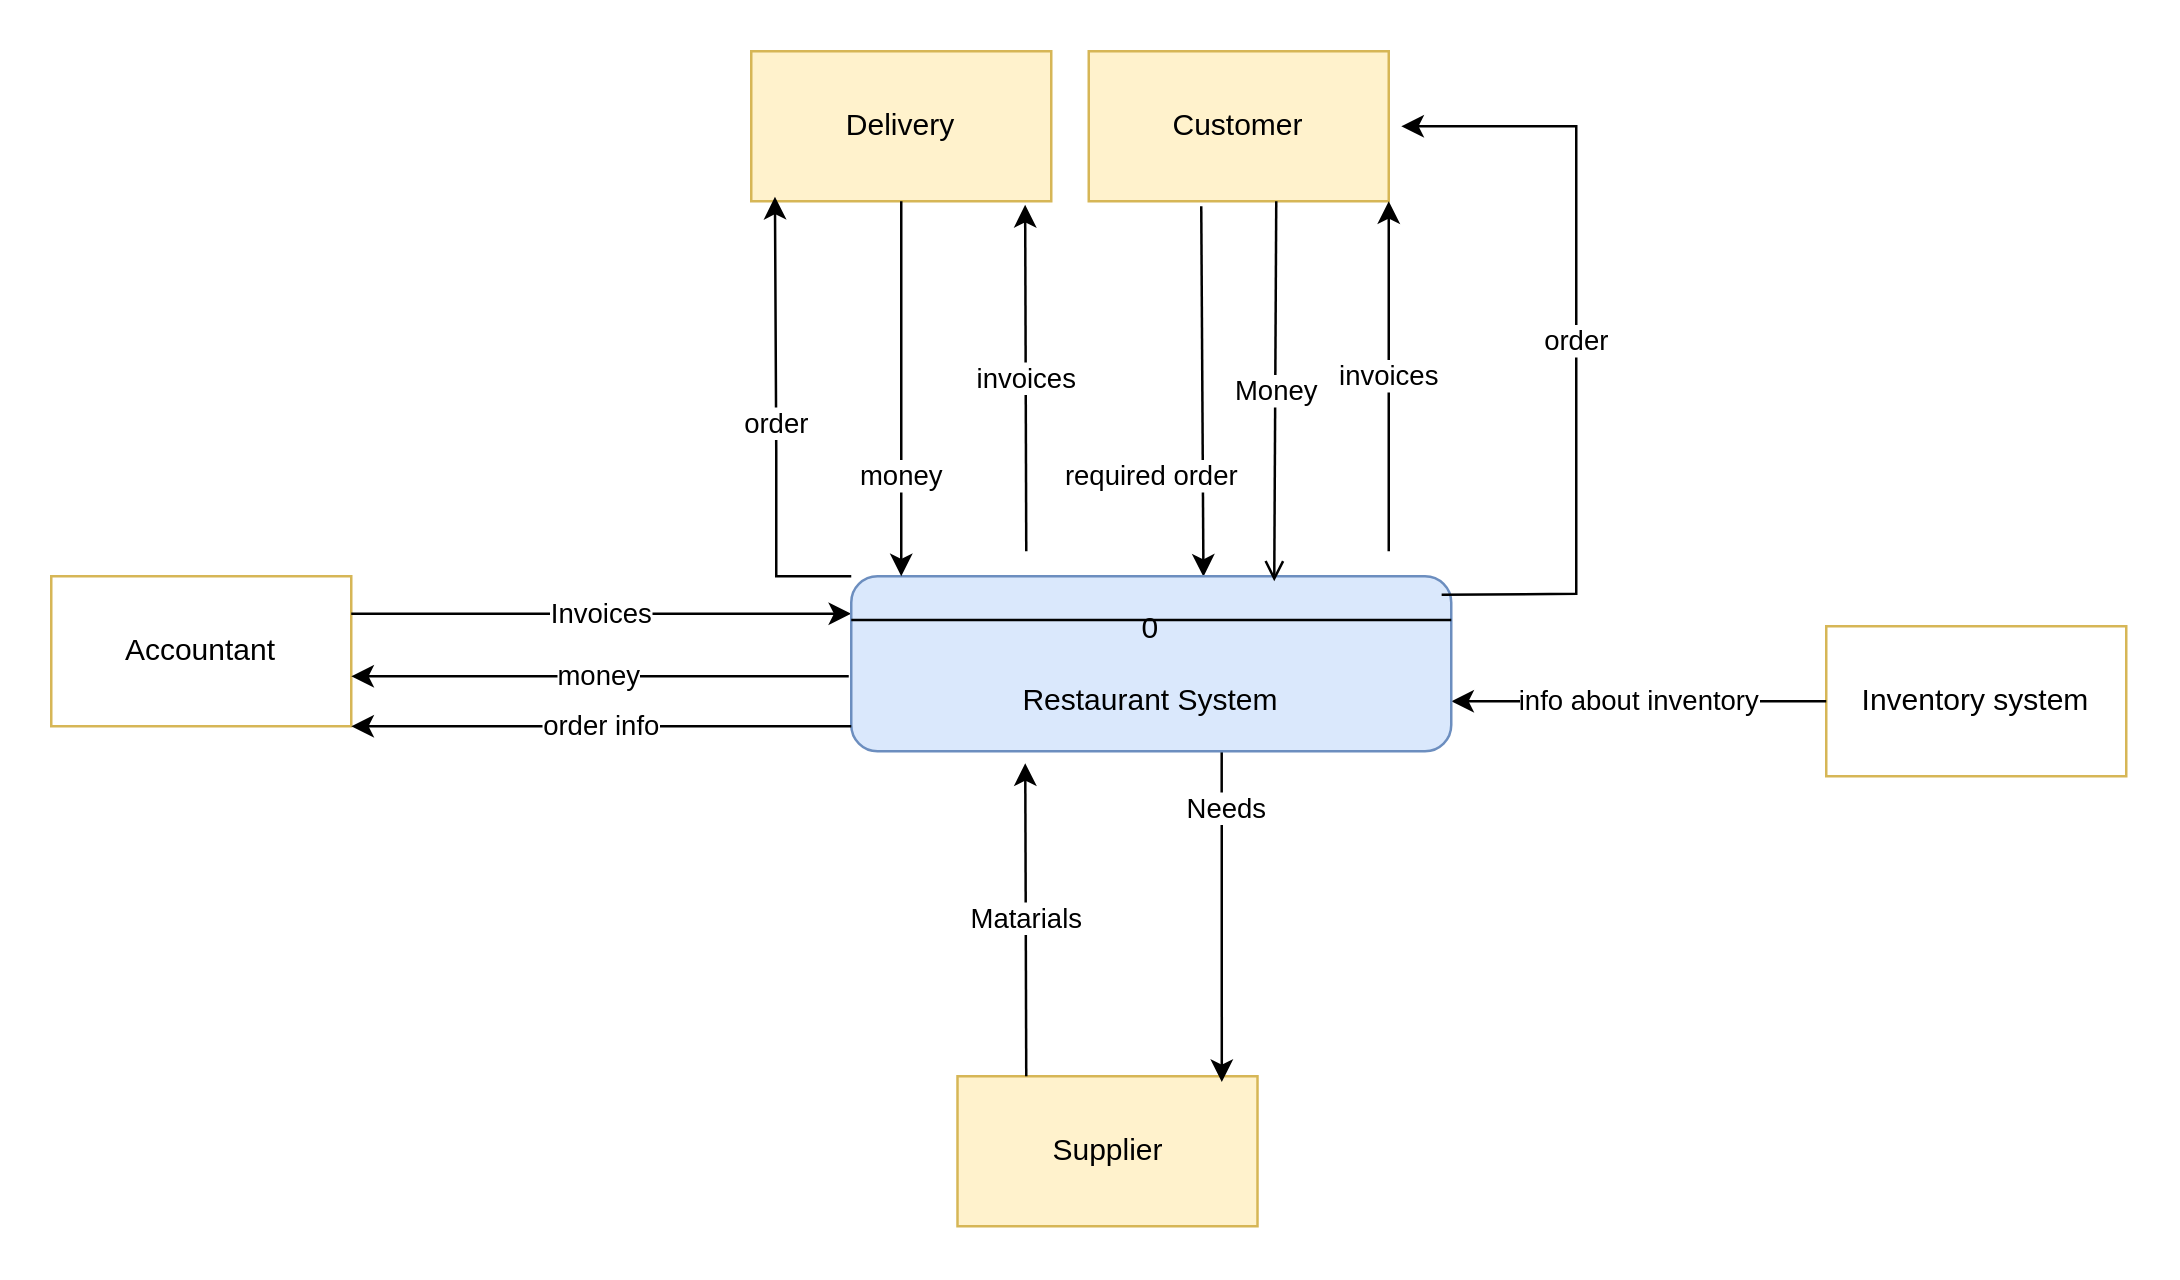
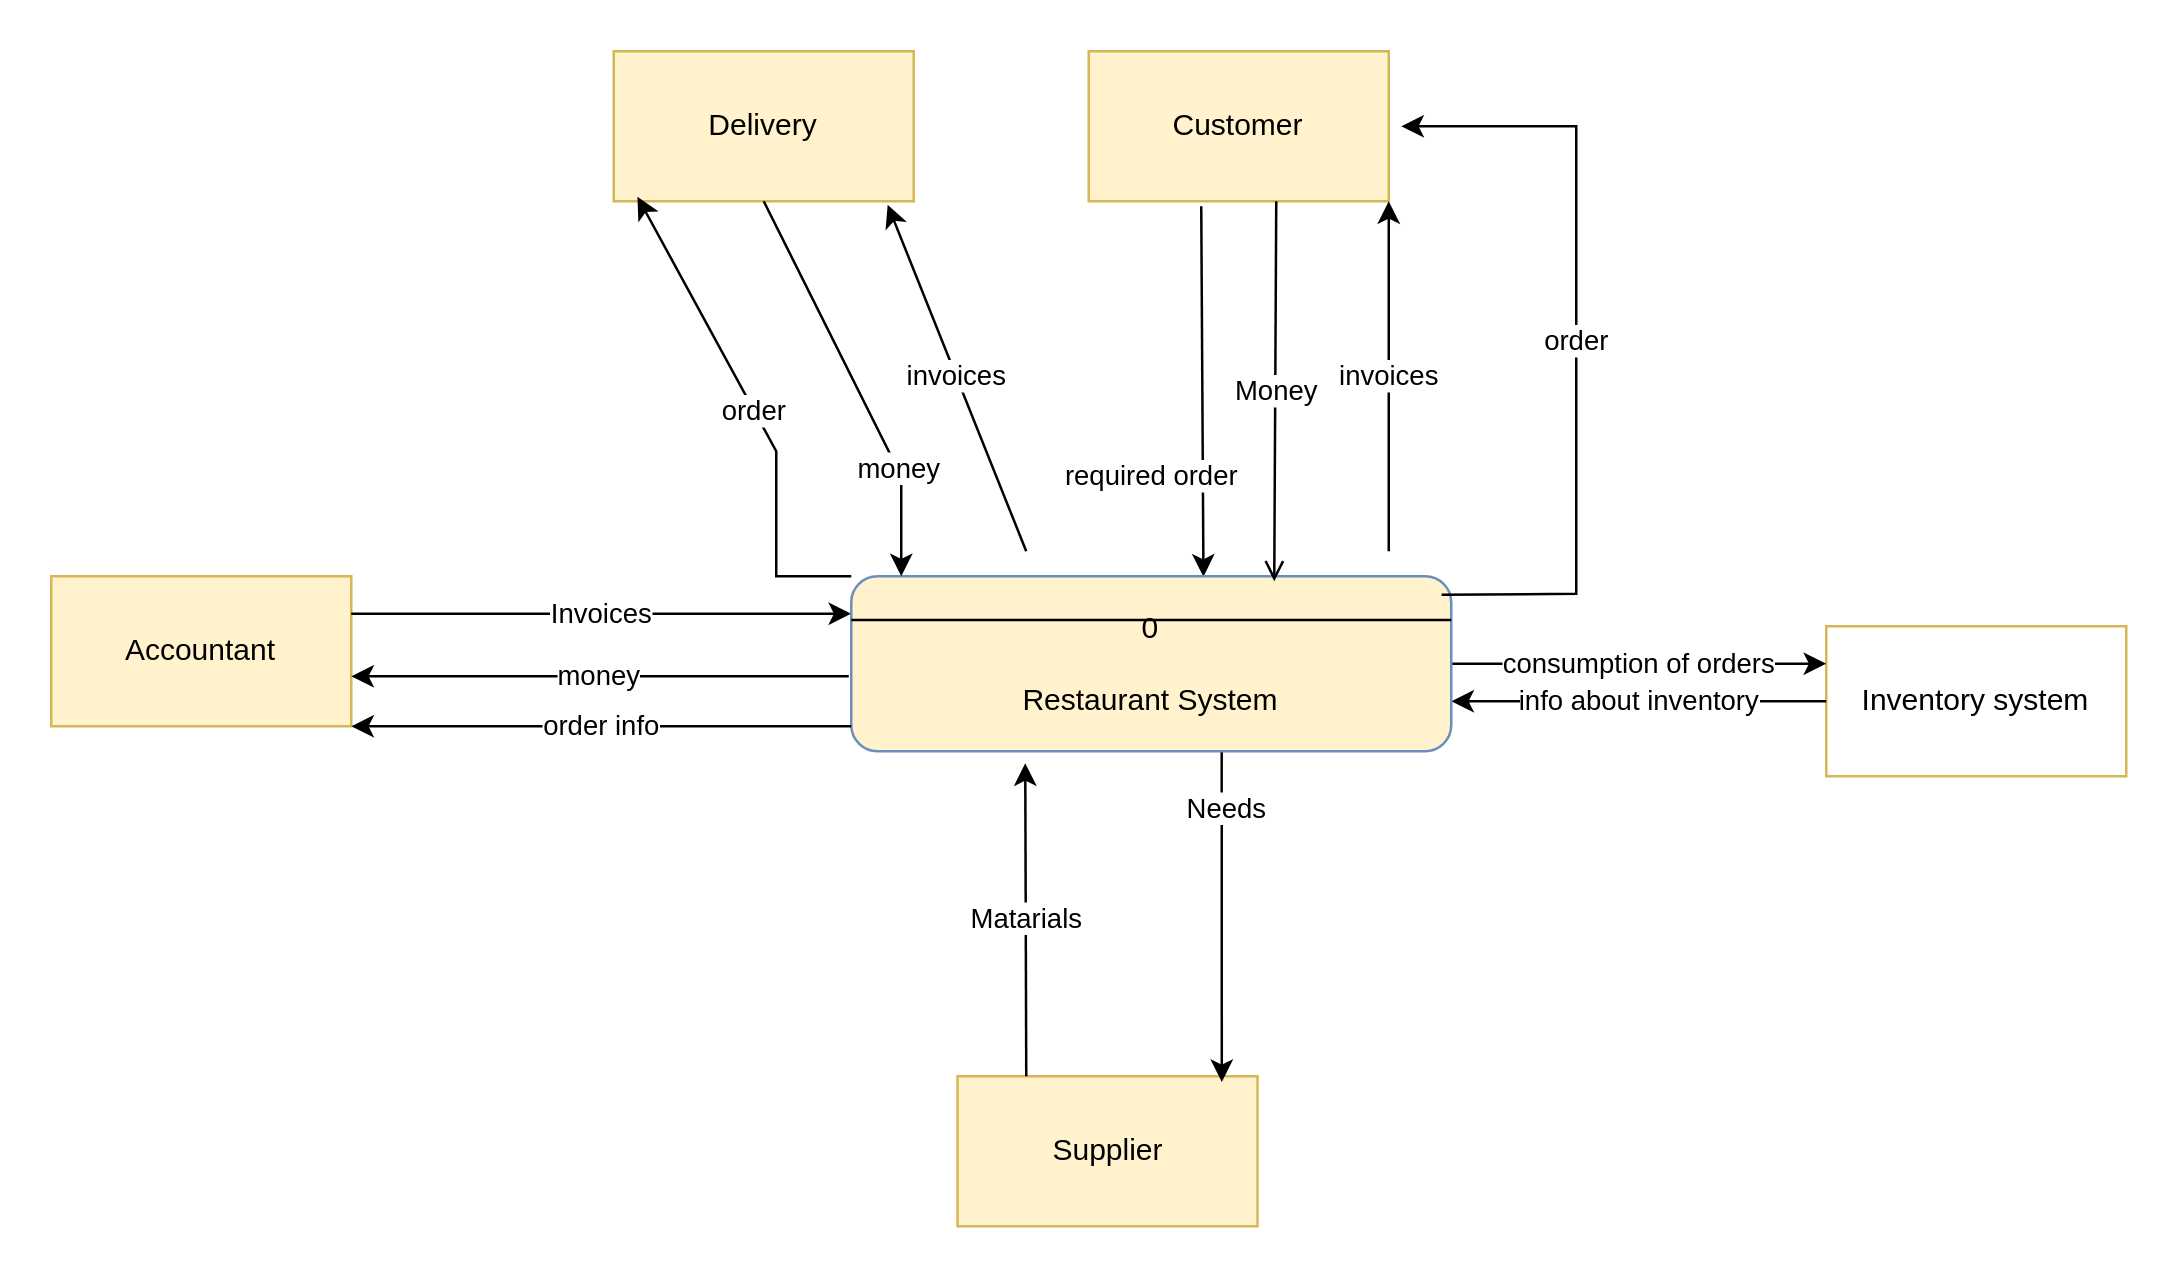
node "Delivery": moved (901, 126) -> (764, 126)
node "Accountant": fillcolor #ffffff -> #fff2cc
node "0 Restaurant System": fillcolor #dae8fc -> #fff2cc
edge "0 Restaurant System" -> "Inventory system": added, label "consumption of orders"
